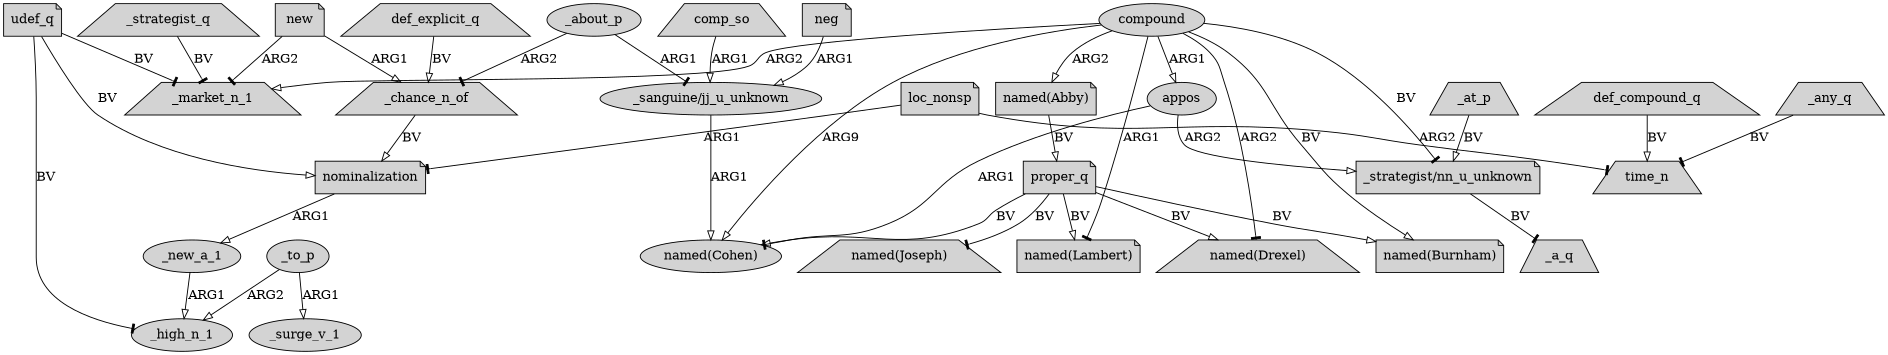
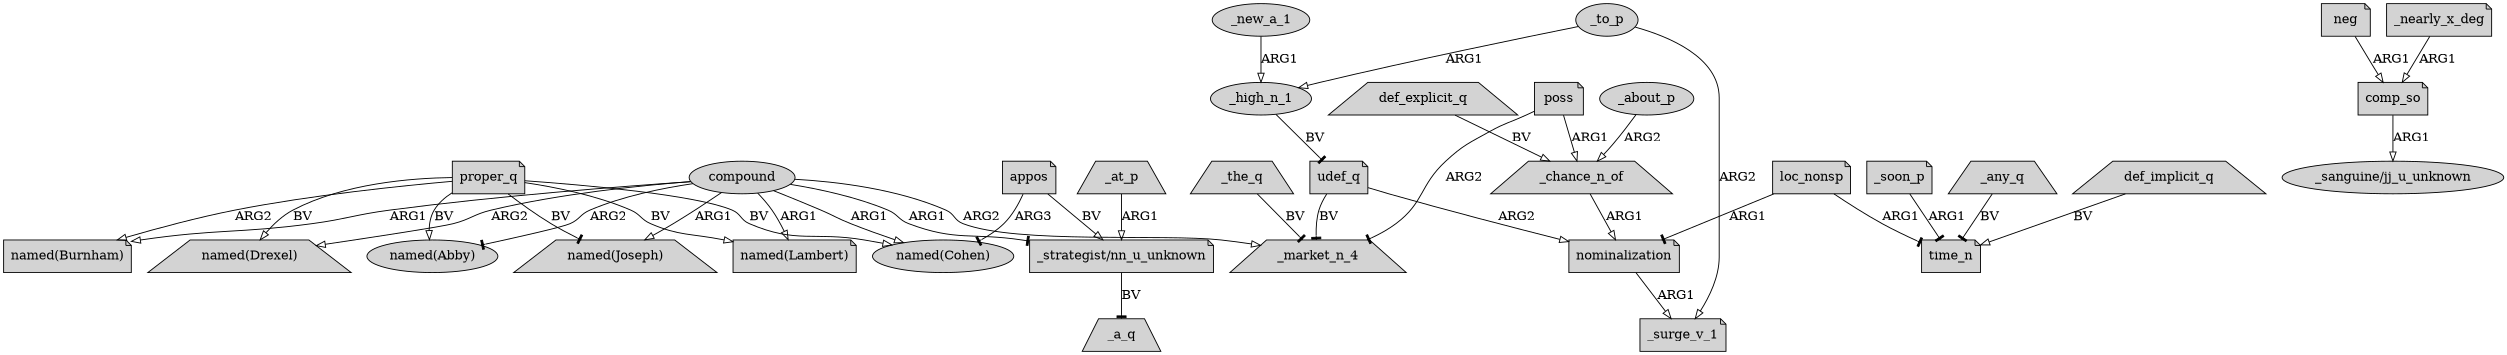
node "_strategist_q": label "_strategist_q" -> "_the_q"
node "new": label "new" -> "poss"
node "comp_so": shape trapezium -> note
node "_nearly_x_deg": added
edge "compound" -> "named(Abby)": arrowhead onormal -> tee
edge "compound" -> "appos": now "compound" -> "named(Joseph)"
edge "_about_p" -> "_chance_n_of": arrowhead tee -> onormal
edge "_about_p" -> "_sanguine/jj_u_unknown": removed, label "ARG1"
edge "neg" -> "_sanguine/jj_u_unknown": now "neg" -> "comp_so"
edge "udef_q" -> "nominalization": label "BV" -> "ARG2"
node "_market_n_1": label "_market_n_1" -> "_market_n_4"
node "named(Abby)": shape note -> ellipse
node "appos": shape ellipse -> note
edge "compound" -> "_strategist/nn_u_unknown": label "BV" -> "ARG1"
node "def_compound_q": label "def_compound_q" -> "def_implicit_q"
edge "compound" -> "named(Drexel)": arrowhead tee -> onormal
edge "compound" -> "named(Lambert)": arrowhead tee -> onormal
edge "_chance_n_of" -> "nominalization": label "BV" -> "ARG1"
edge "compound" -> "named(Cohen)": label "ARG9" -> "ARG1"
edge "named(Abby)" -> "proper_q": reversed
edge "appos" -> "_strategist/nn_u_unknown": label "ARG2" -> "BV"
edge "compound" -> "named(Burnham)": label "BV" -> "ARG1"
edge "loc_nonsp" -> "time_n": label "ARG2" -> "ARG1"
edge "_at_p" -> "_strategist/nn_u_unknown": label "BV" -> "ARG1"
edge "_sanguine/jj_u_unknown" -> "named(Cohen)": removed, label "ARG1"
edge "appos" -> "named(Cohen)": label "ARG1" -> "ARG3"
node "time_n": shape trapezium -> note
node "_soon_p": added
edge "udef_q" -> "_high_n_1": reversed
edge "nominalization" -> "_new_a_1": now "nominalization" -> "_surge_v_1"
edge "proper_q" -> "named(Burnham)": label "BV" -> "ARG2"
edge "_to_p" -> "_high_n_1": label "ARG2" -> "ARG1"
edge "_to_p" -> "_surge_v_1": label "ARG1" -> "ARG2"
node "_surge_v_1": shape ellipse -> note
